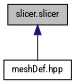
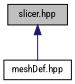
node "slicer.slicer": label "slicer.slicer" -> "slicer.hpp"
